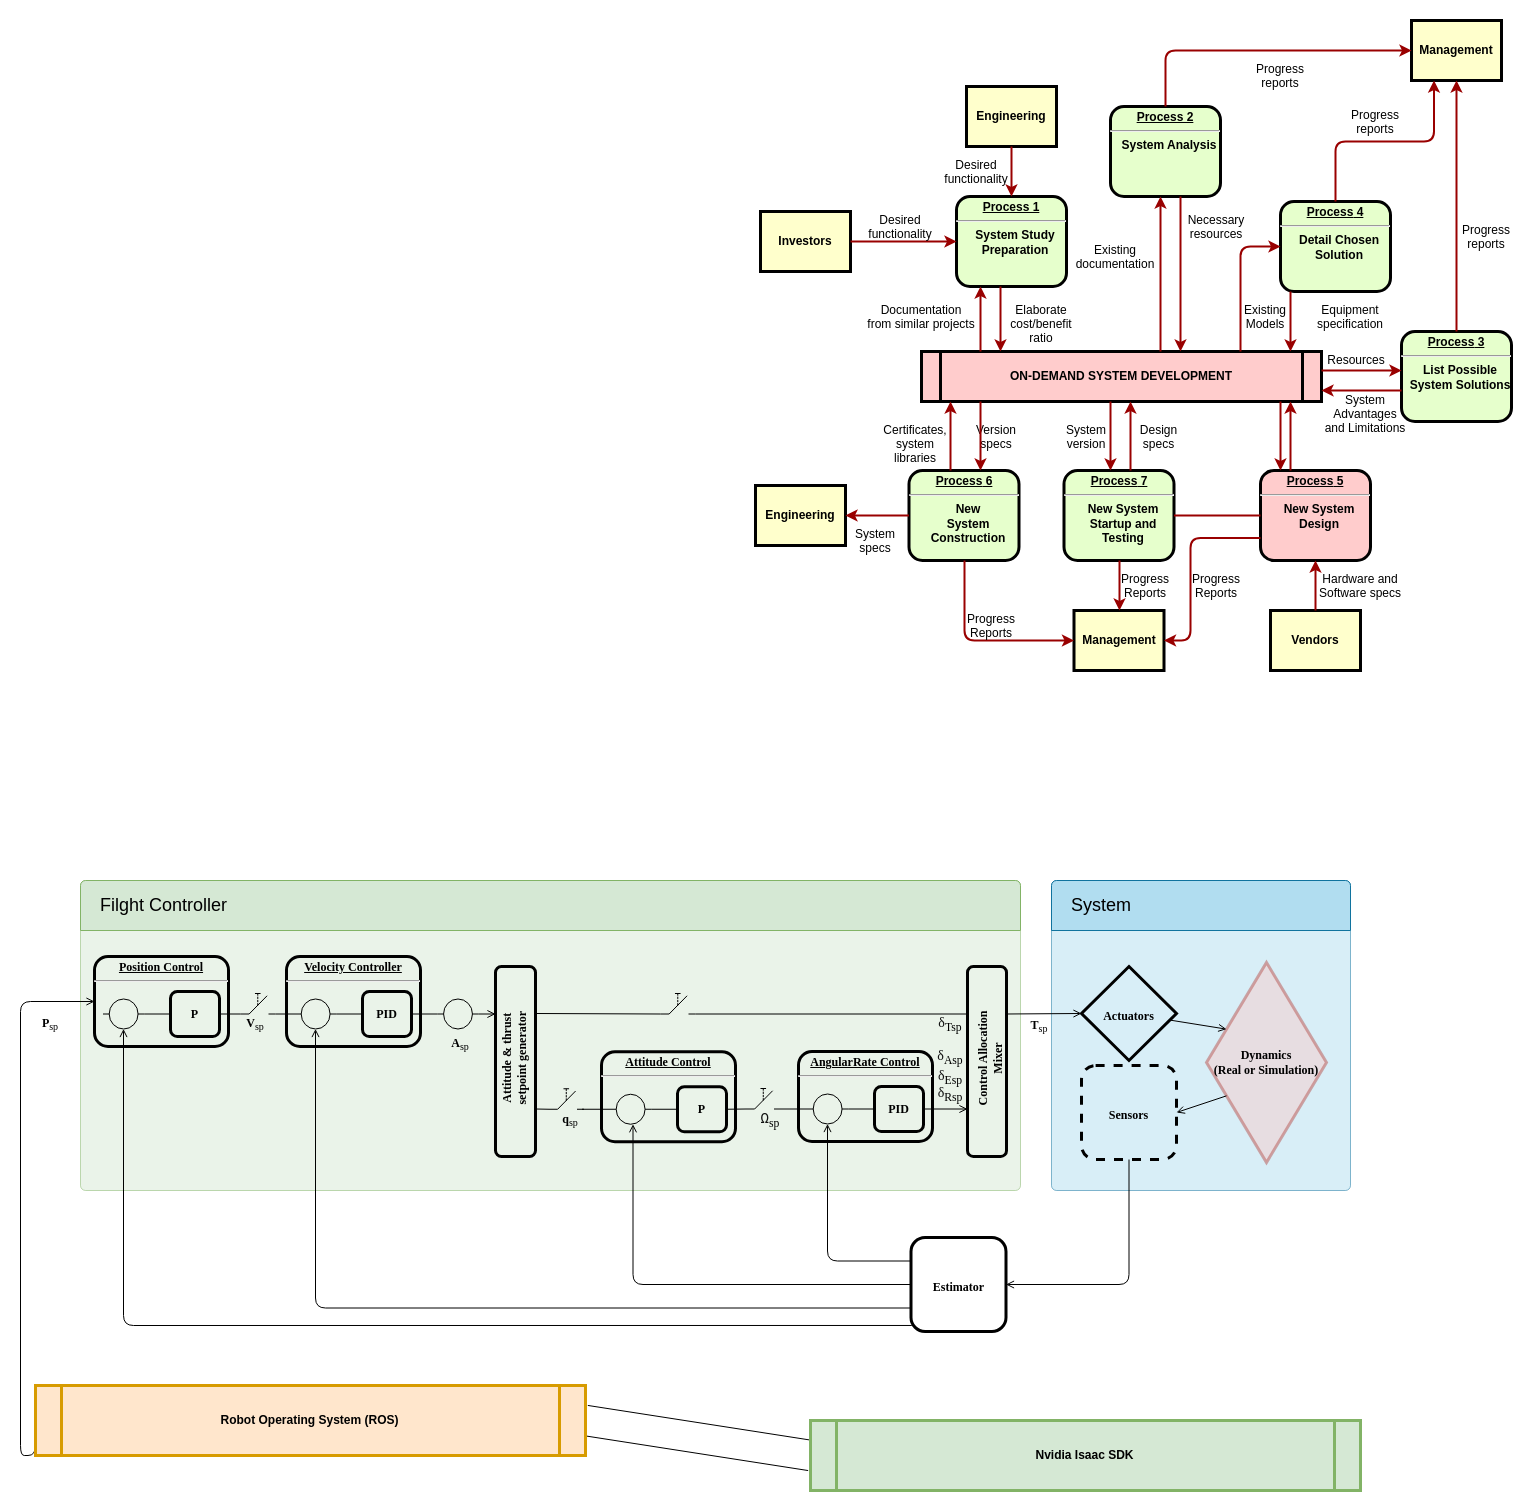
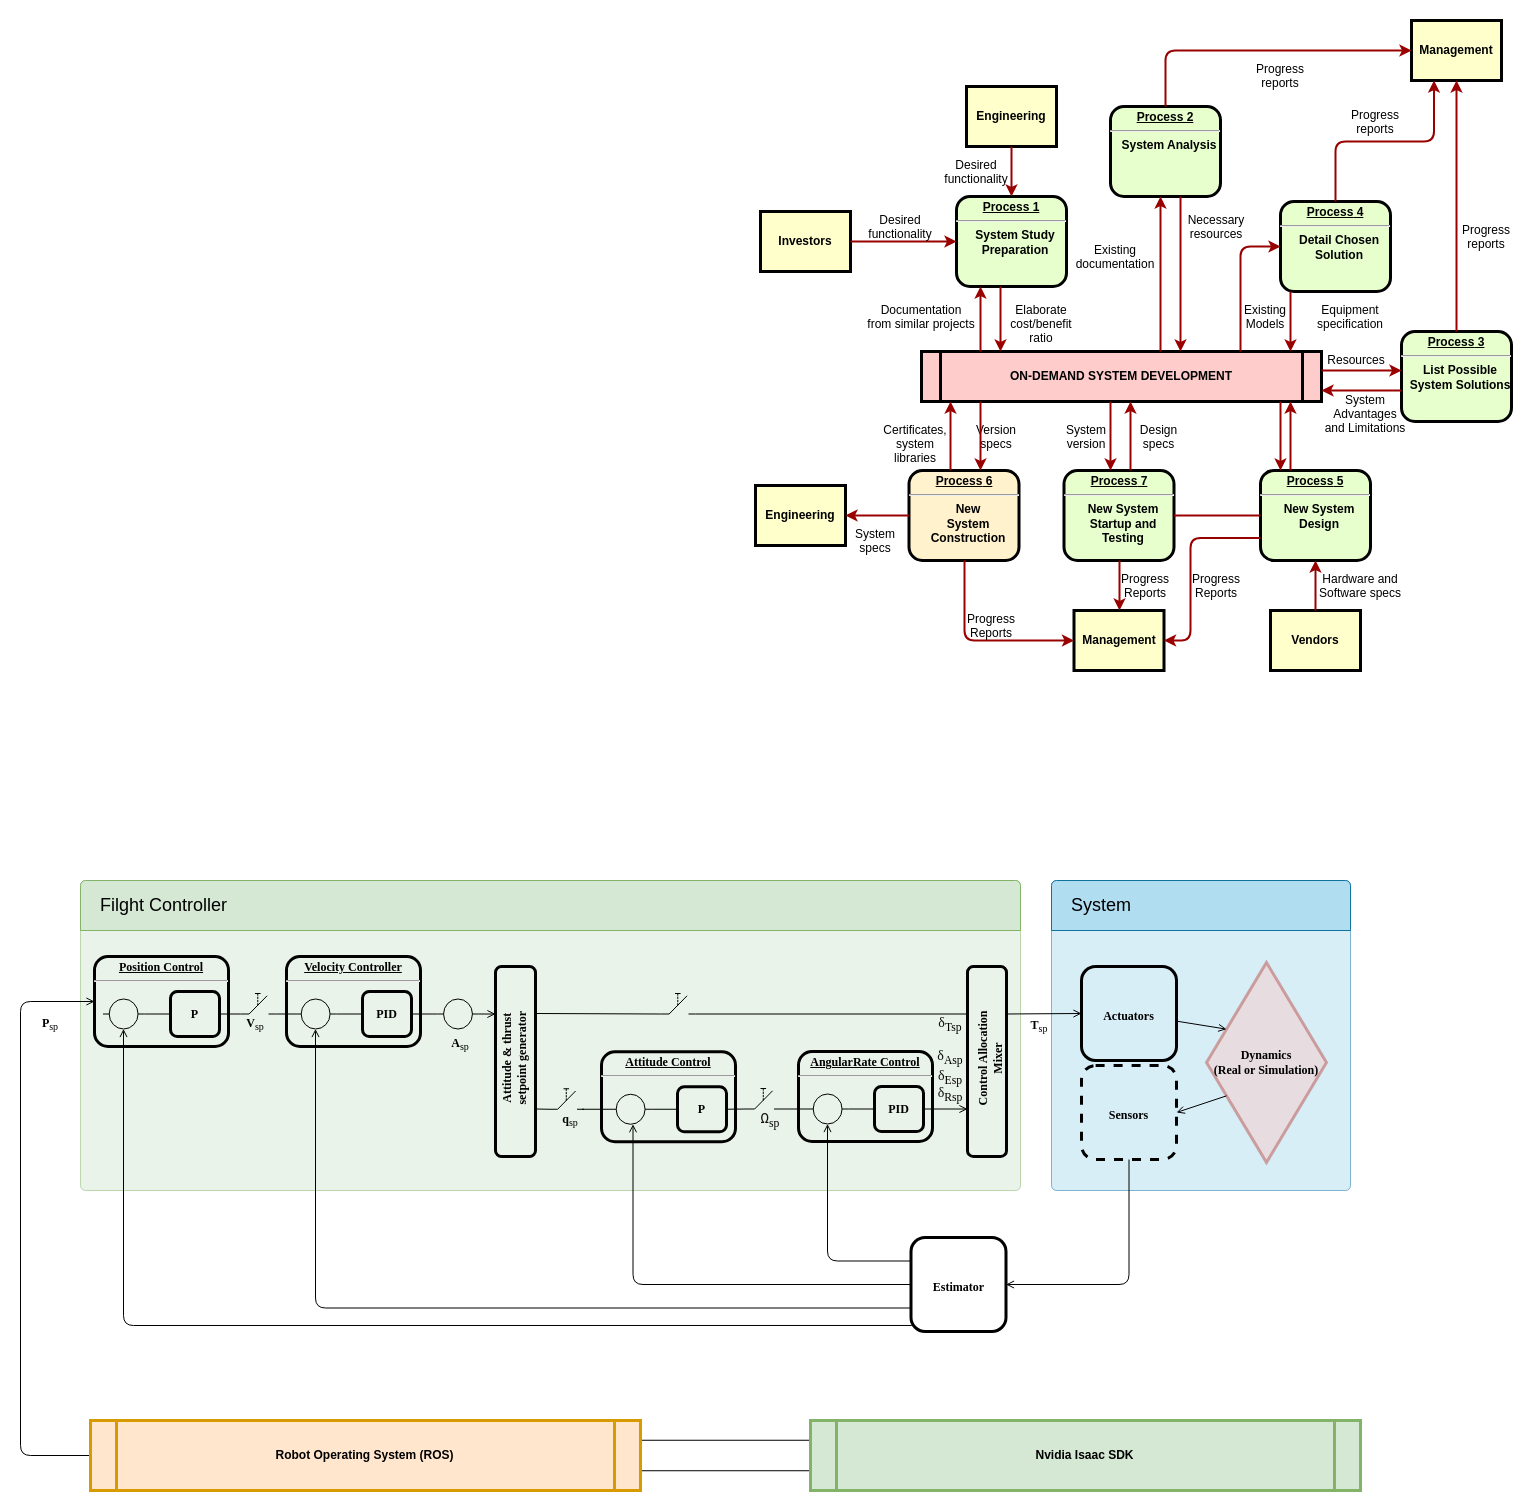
node "Process 6 New System Construction": fillcolor #e6ffcc -> #fff2cc
node "Process 5 New System Design": fillcolor #ffcccc -> #e6ffcc
node "Actuators": shape diamond -> rounded rectangle
node "Robot Operating System (ROS)": moved (311, 1421) -> (366, 1456)
